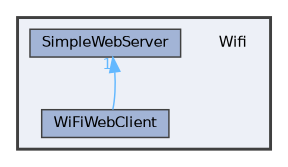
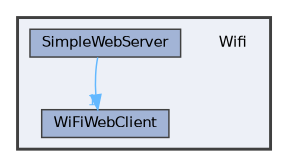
edge "WiFiWebClient" -> "SimpleWebServer": reversed
